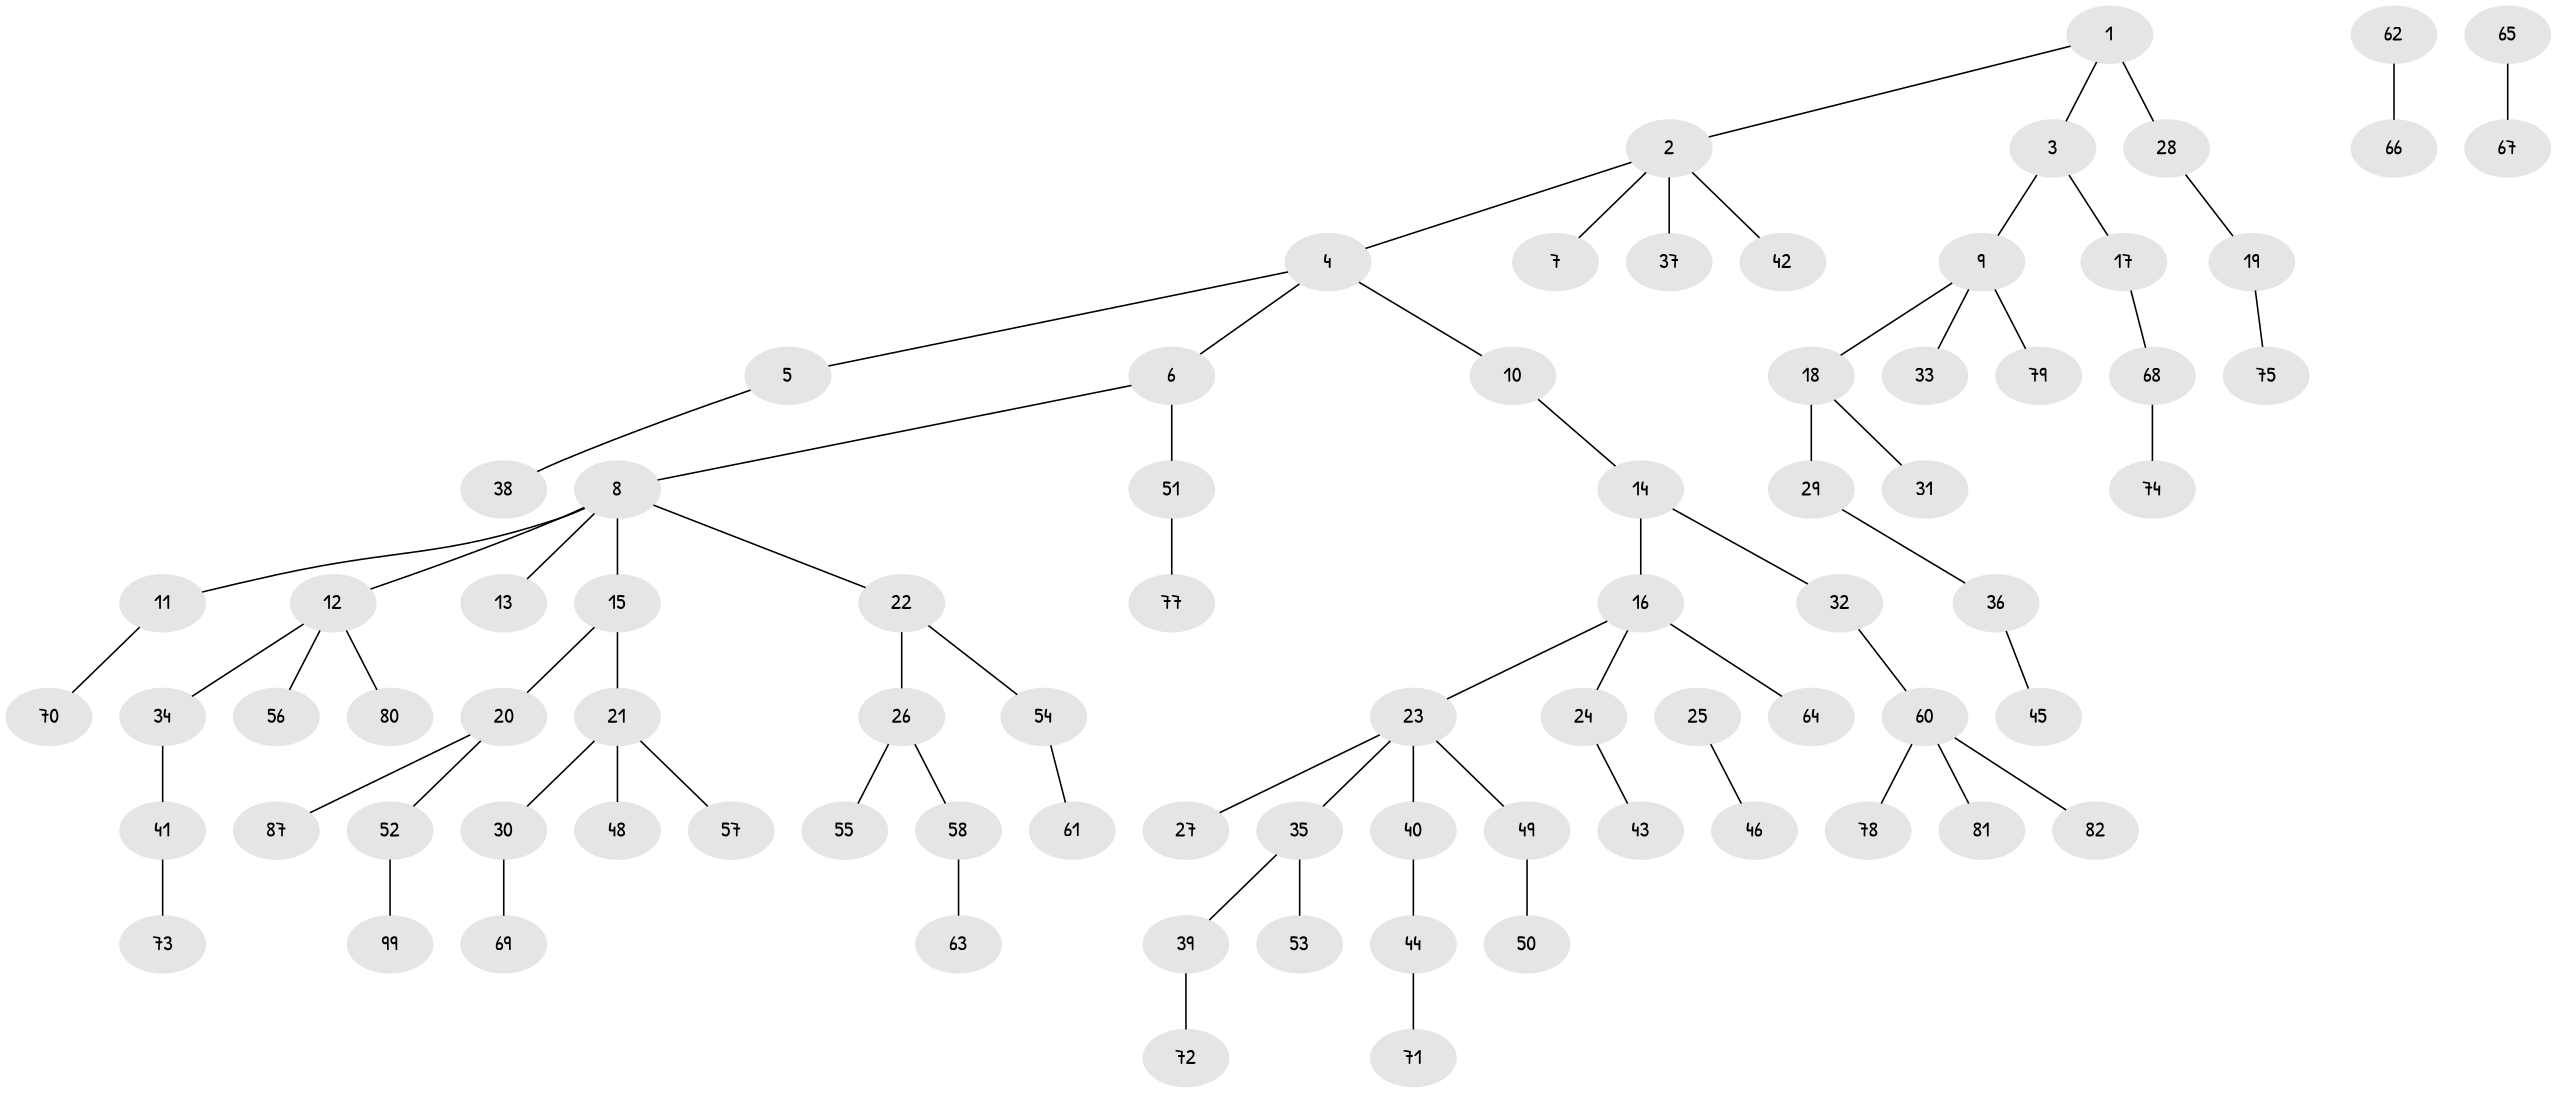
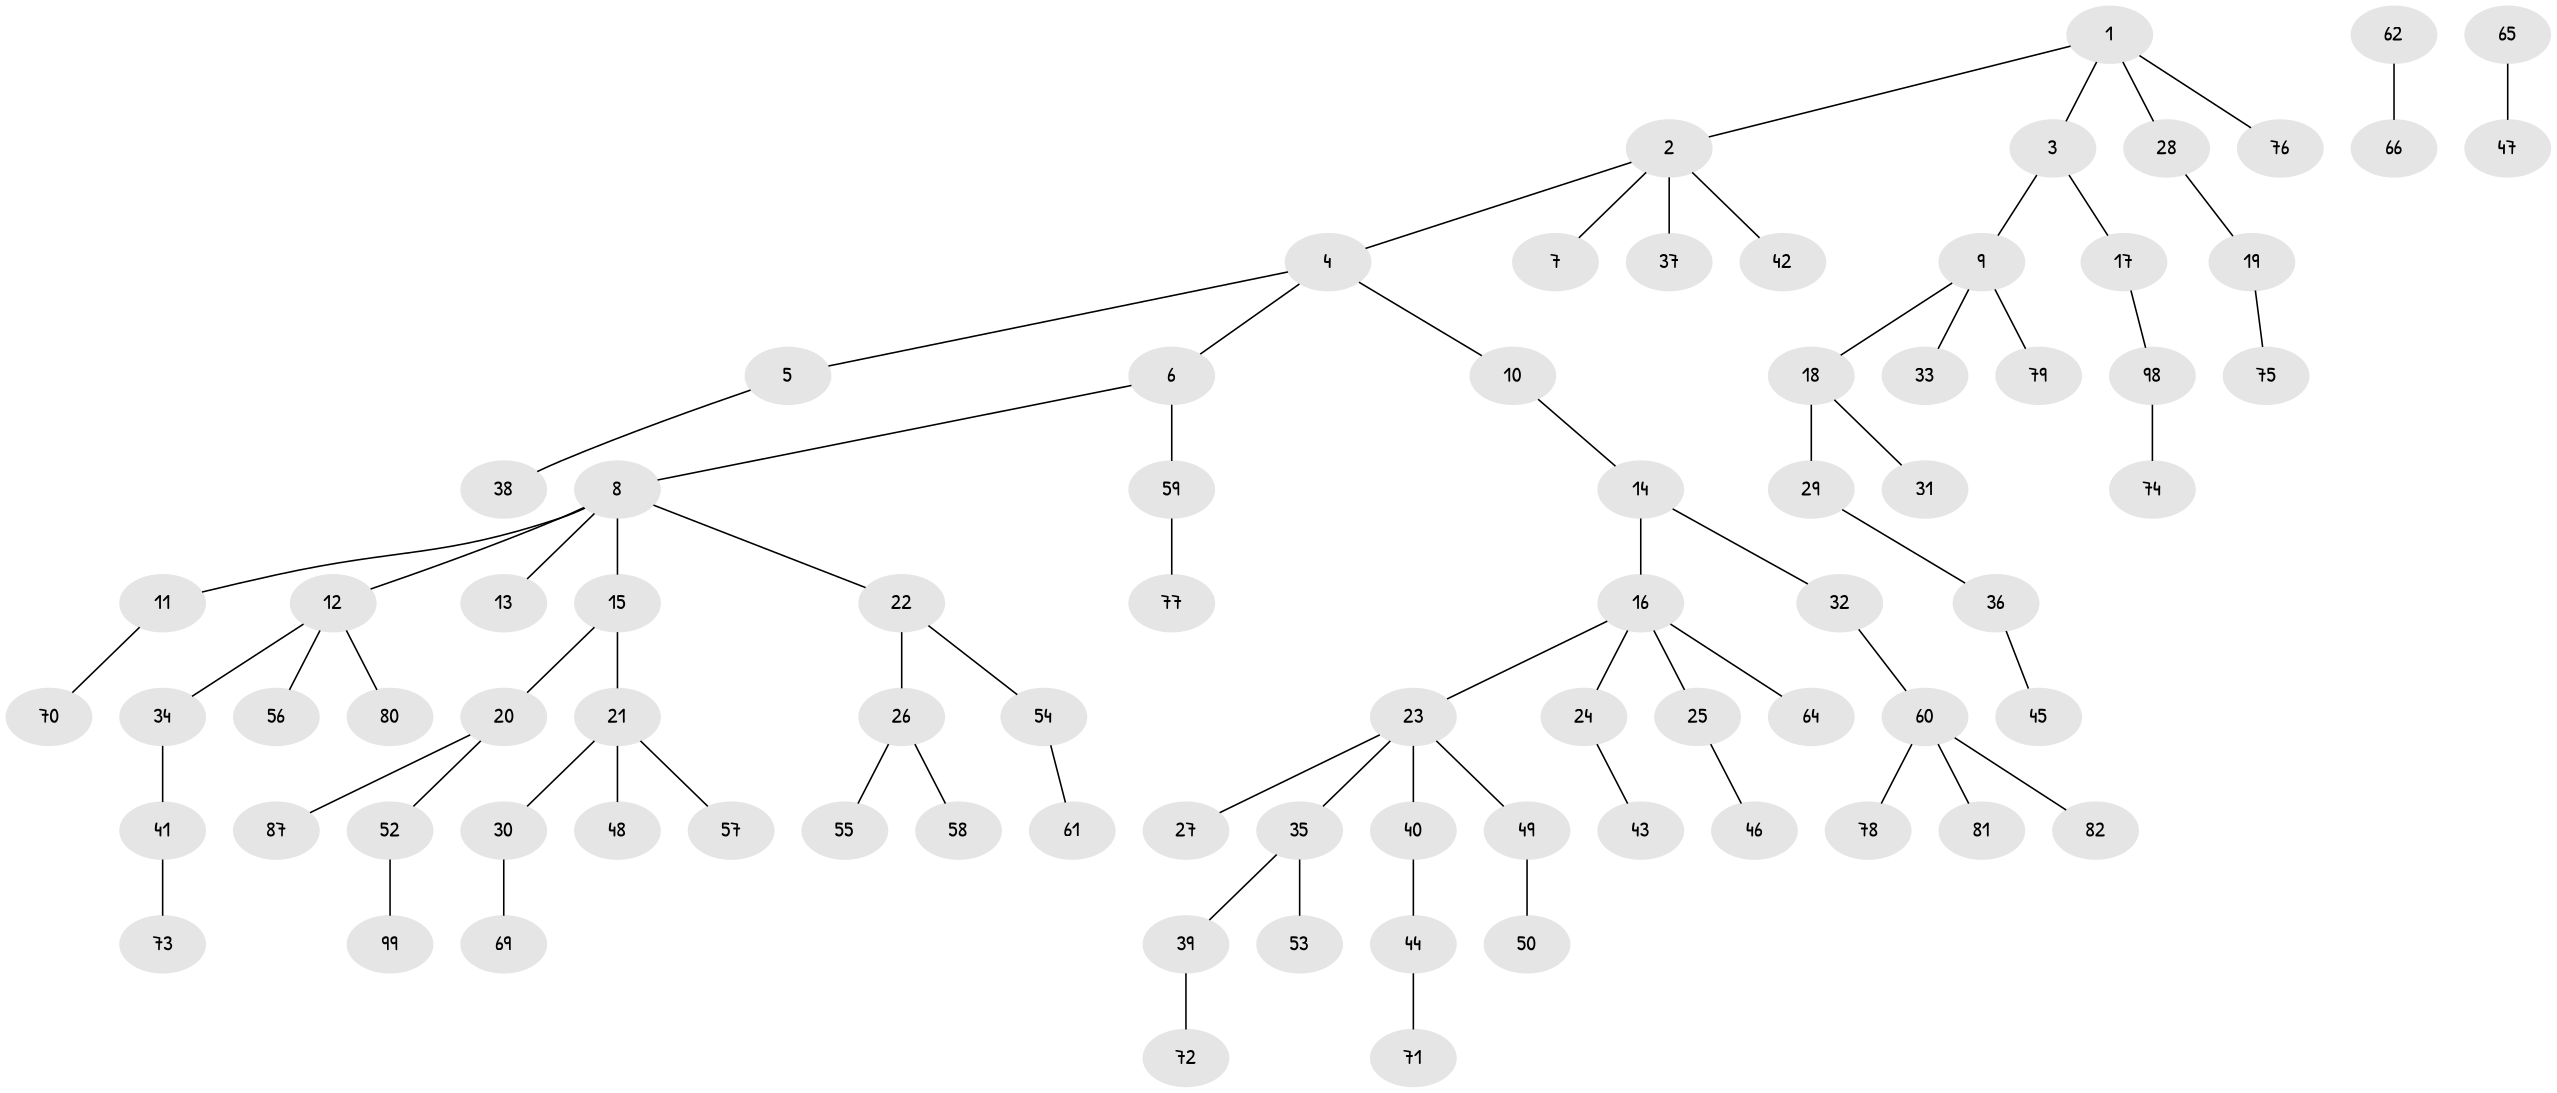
node "76": added
node "67": label "67" -> "47"
node "68": label "68" -> "98"
node "51": label "51" -> "59"
edge "16" -- "25": added
node "63": removed
